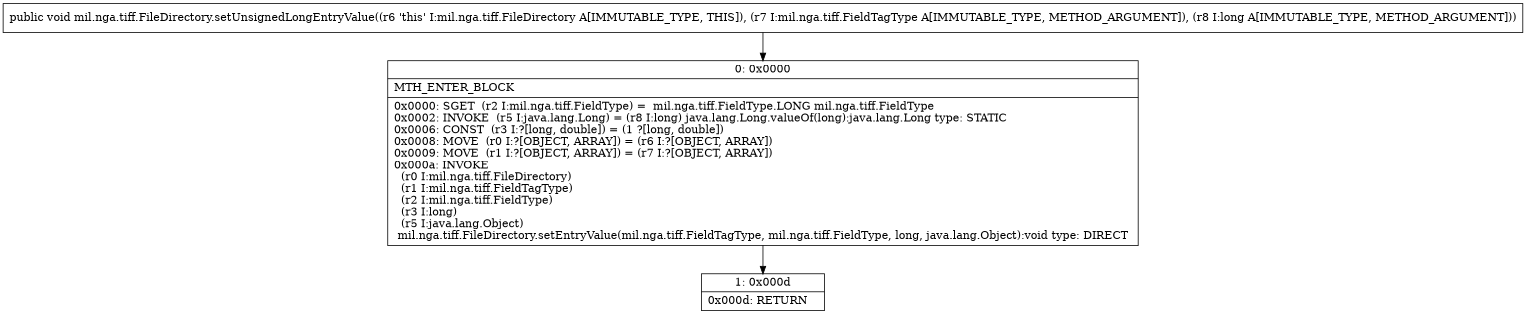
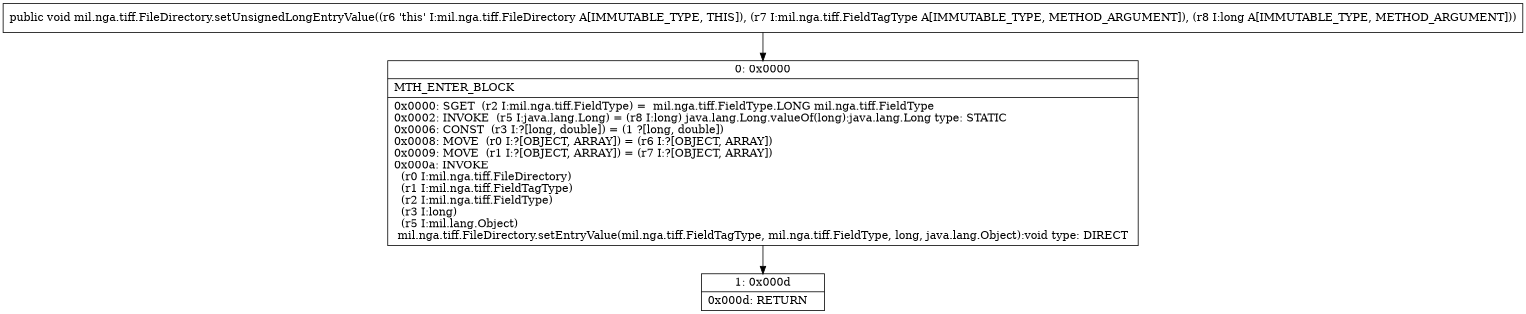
node "0: 0x0000": text "(r5 I:java.lang.Object)" -> "(r5 I:mil.lang.Object)"
